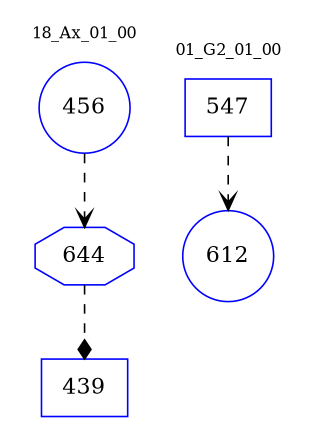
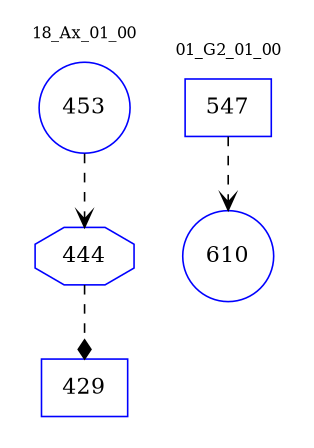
node "456": label "456" -> "453"
node "644": label "644" -> "444"
node "612": label "612" -> "610"
node "439": label "439" -> "429"
